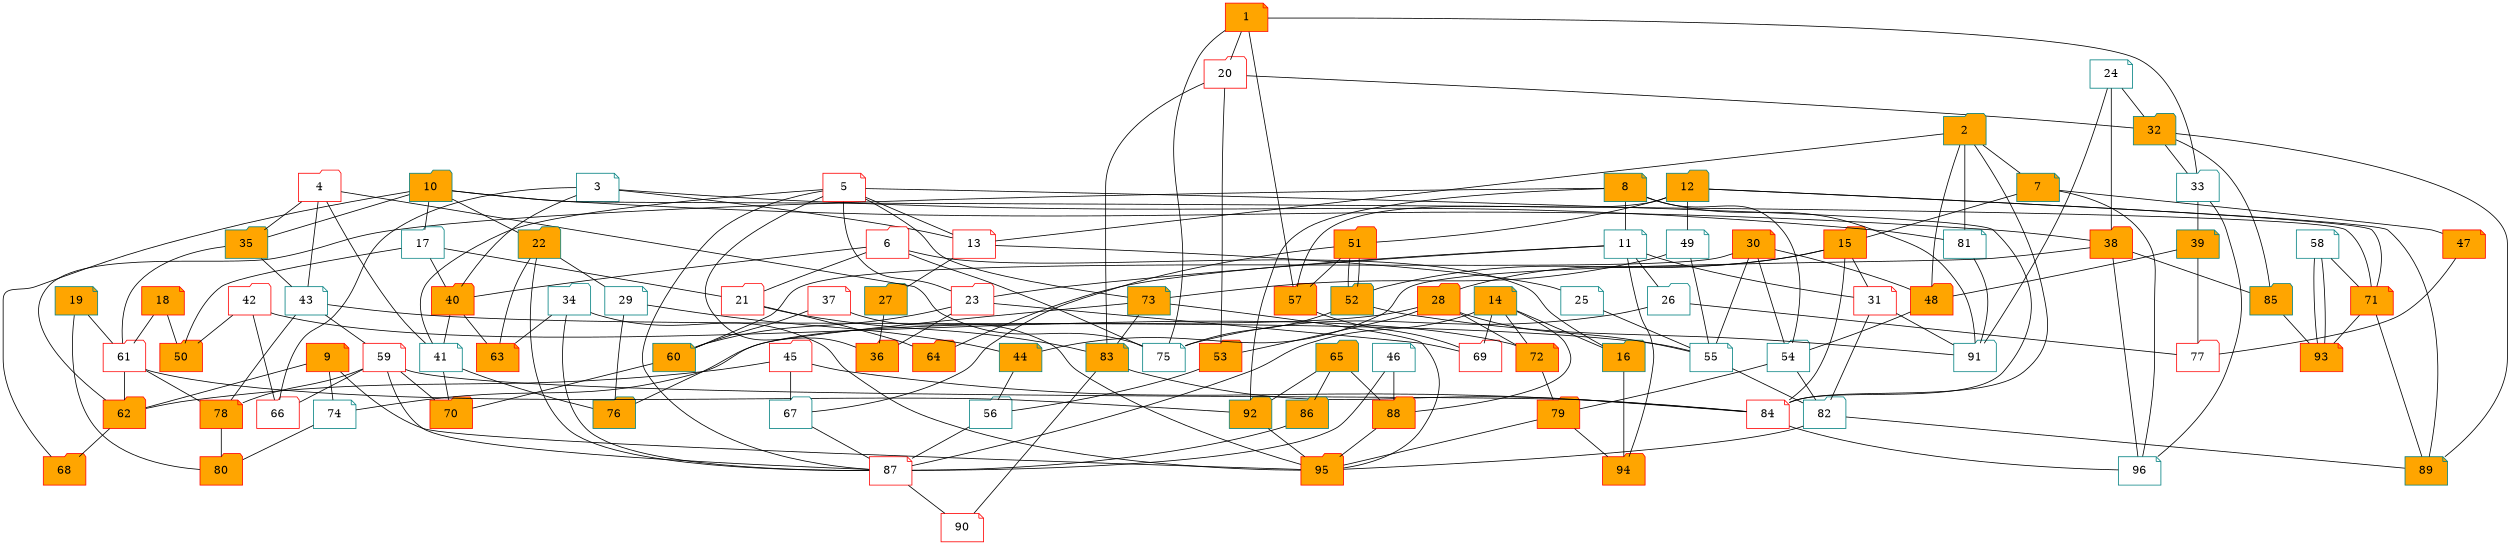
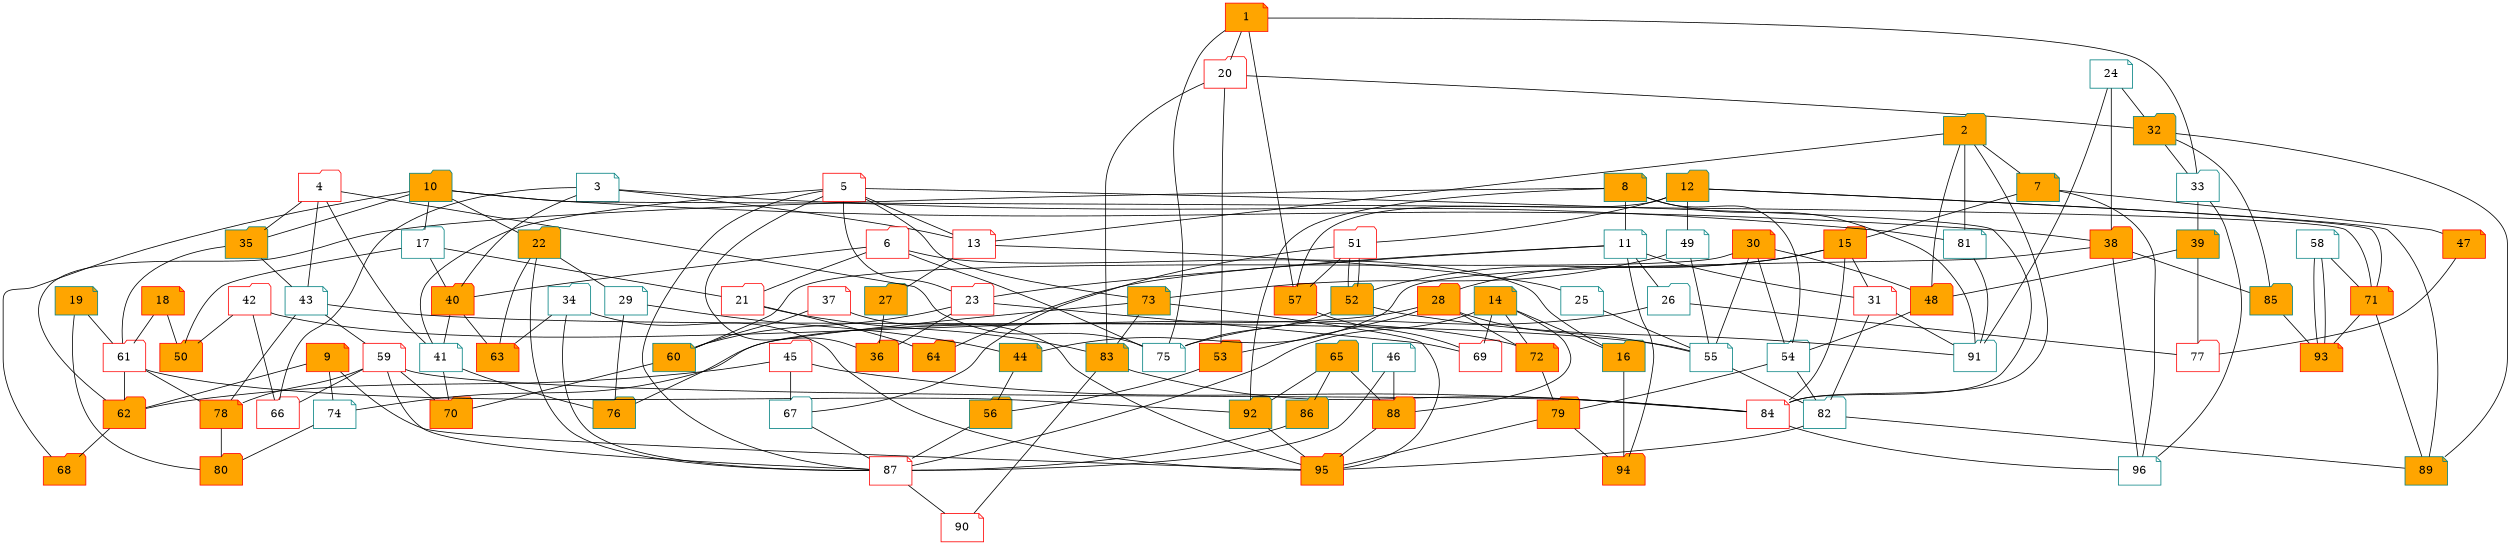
node "51": fillcolor orange -> white
node "56": fillcolor white -> orange
